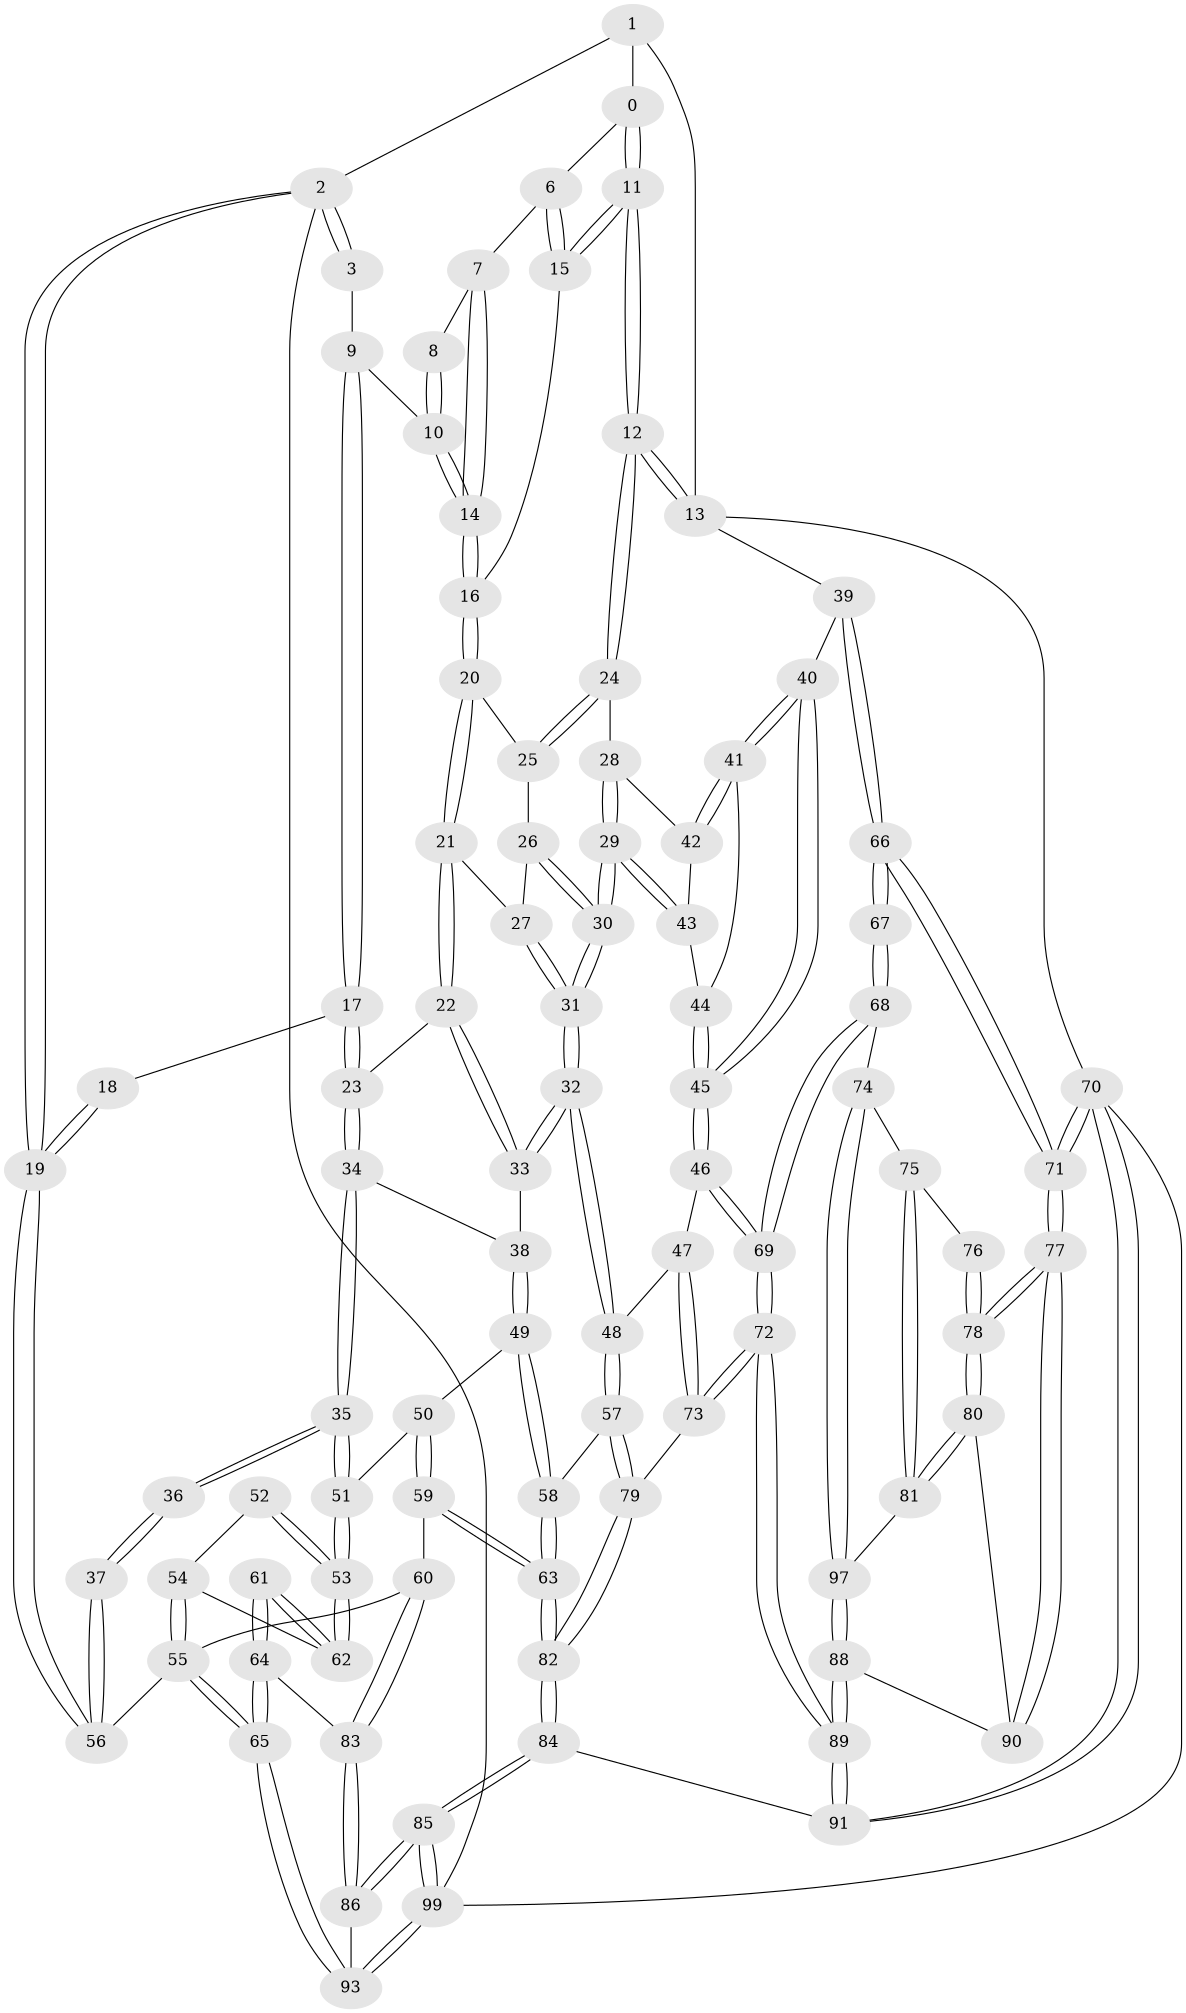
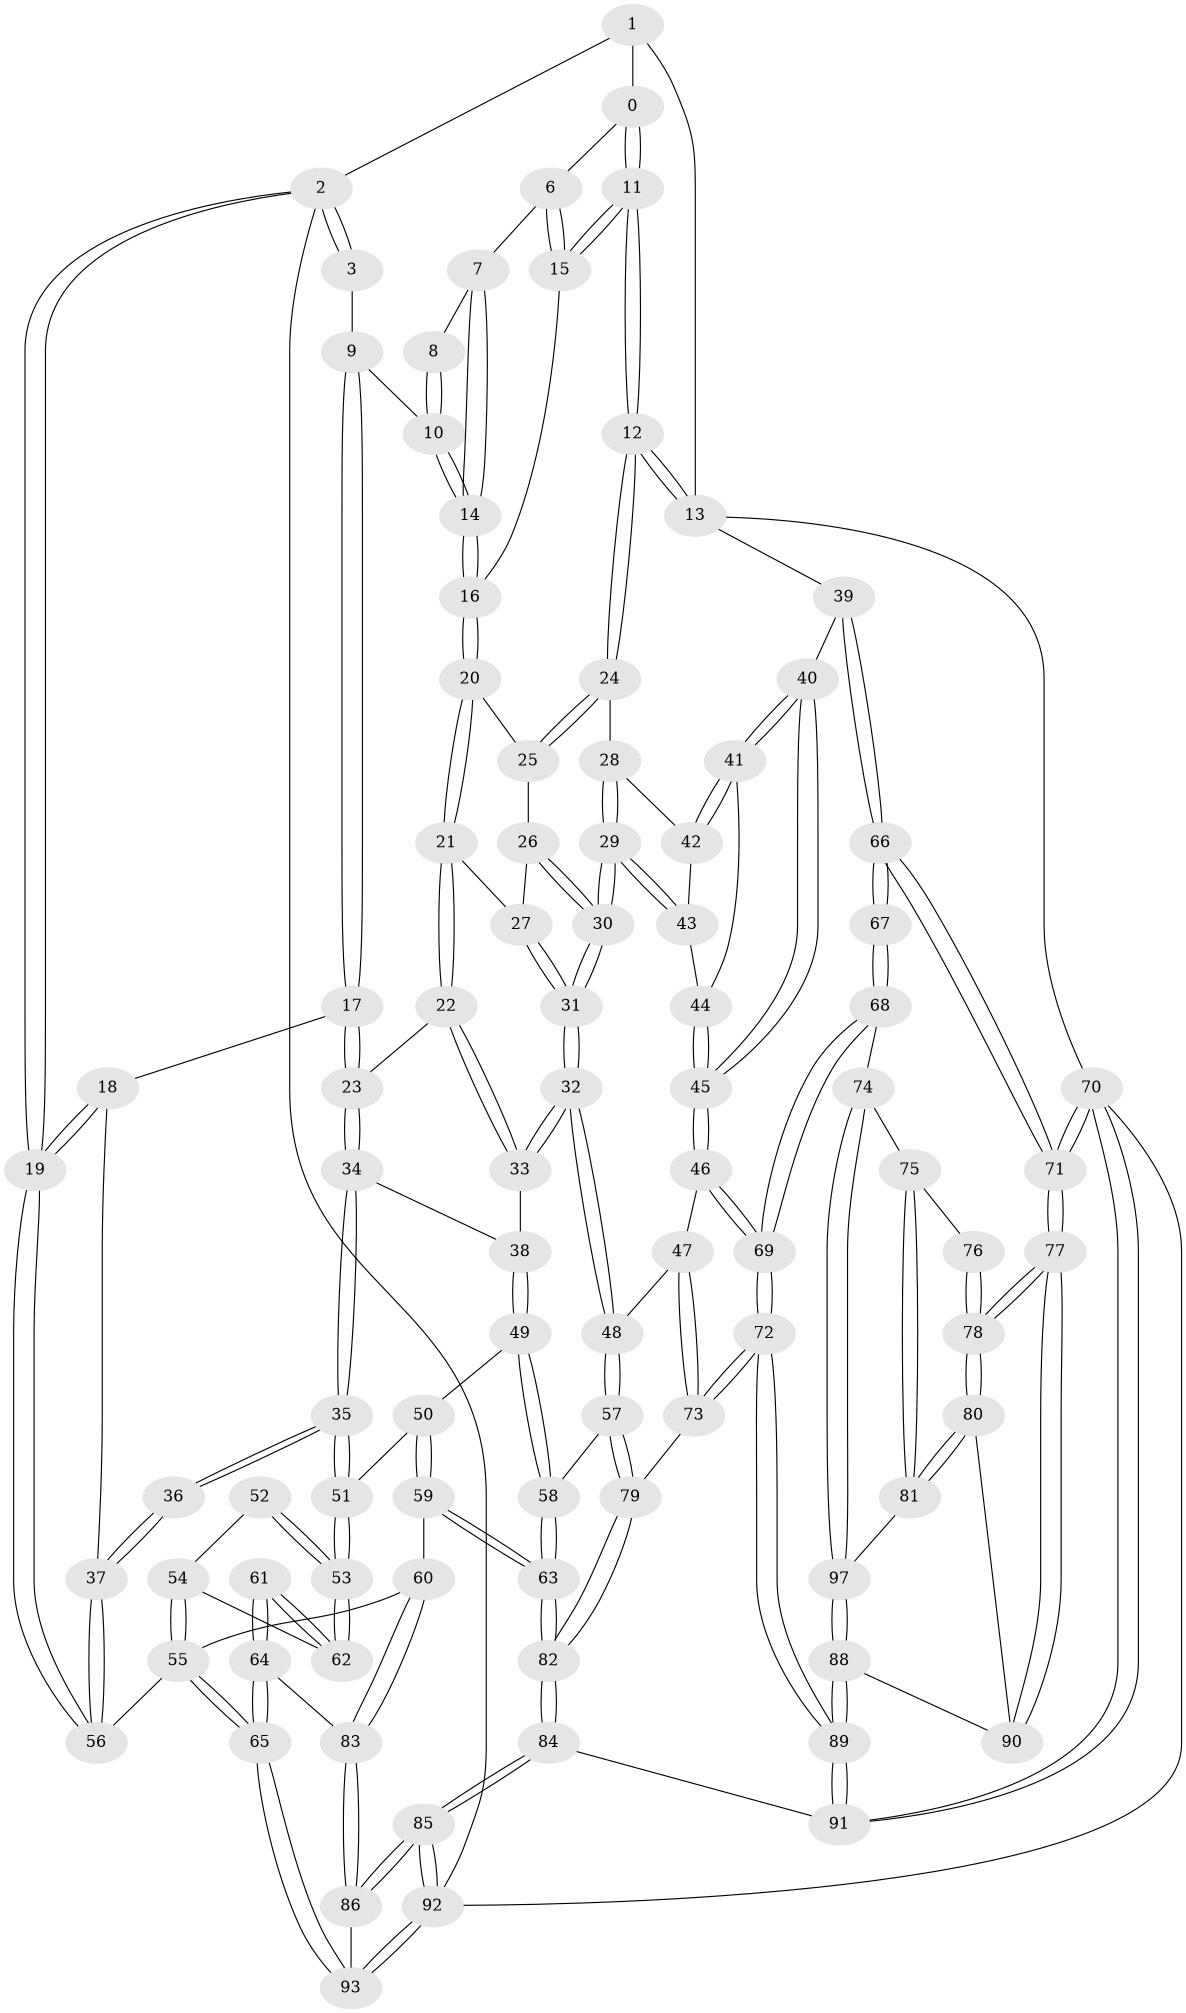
edge "18" -- "37": added
node "99": label "99" -> "92"
